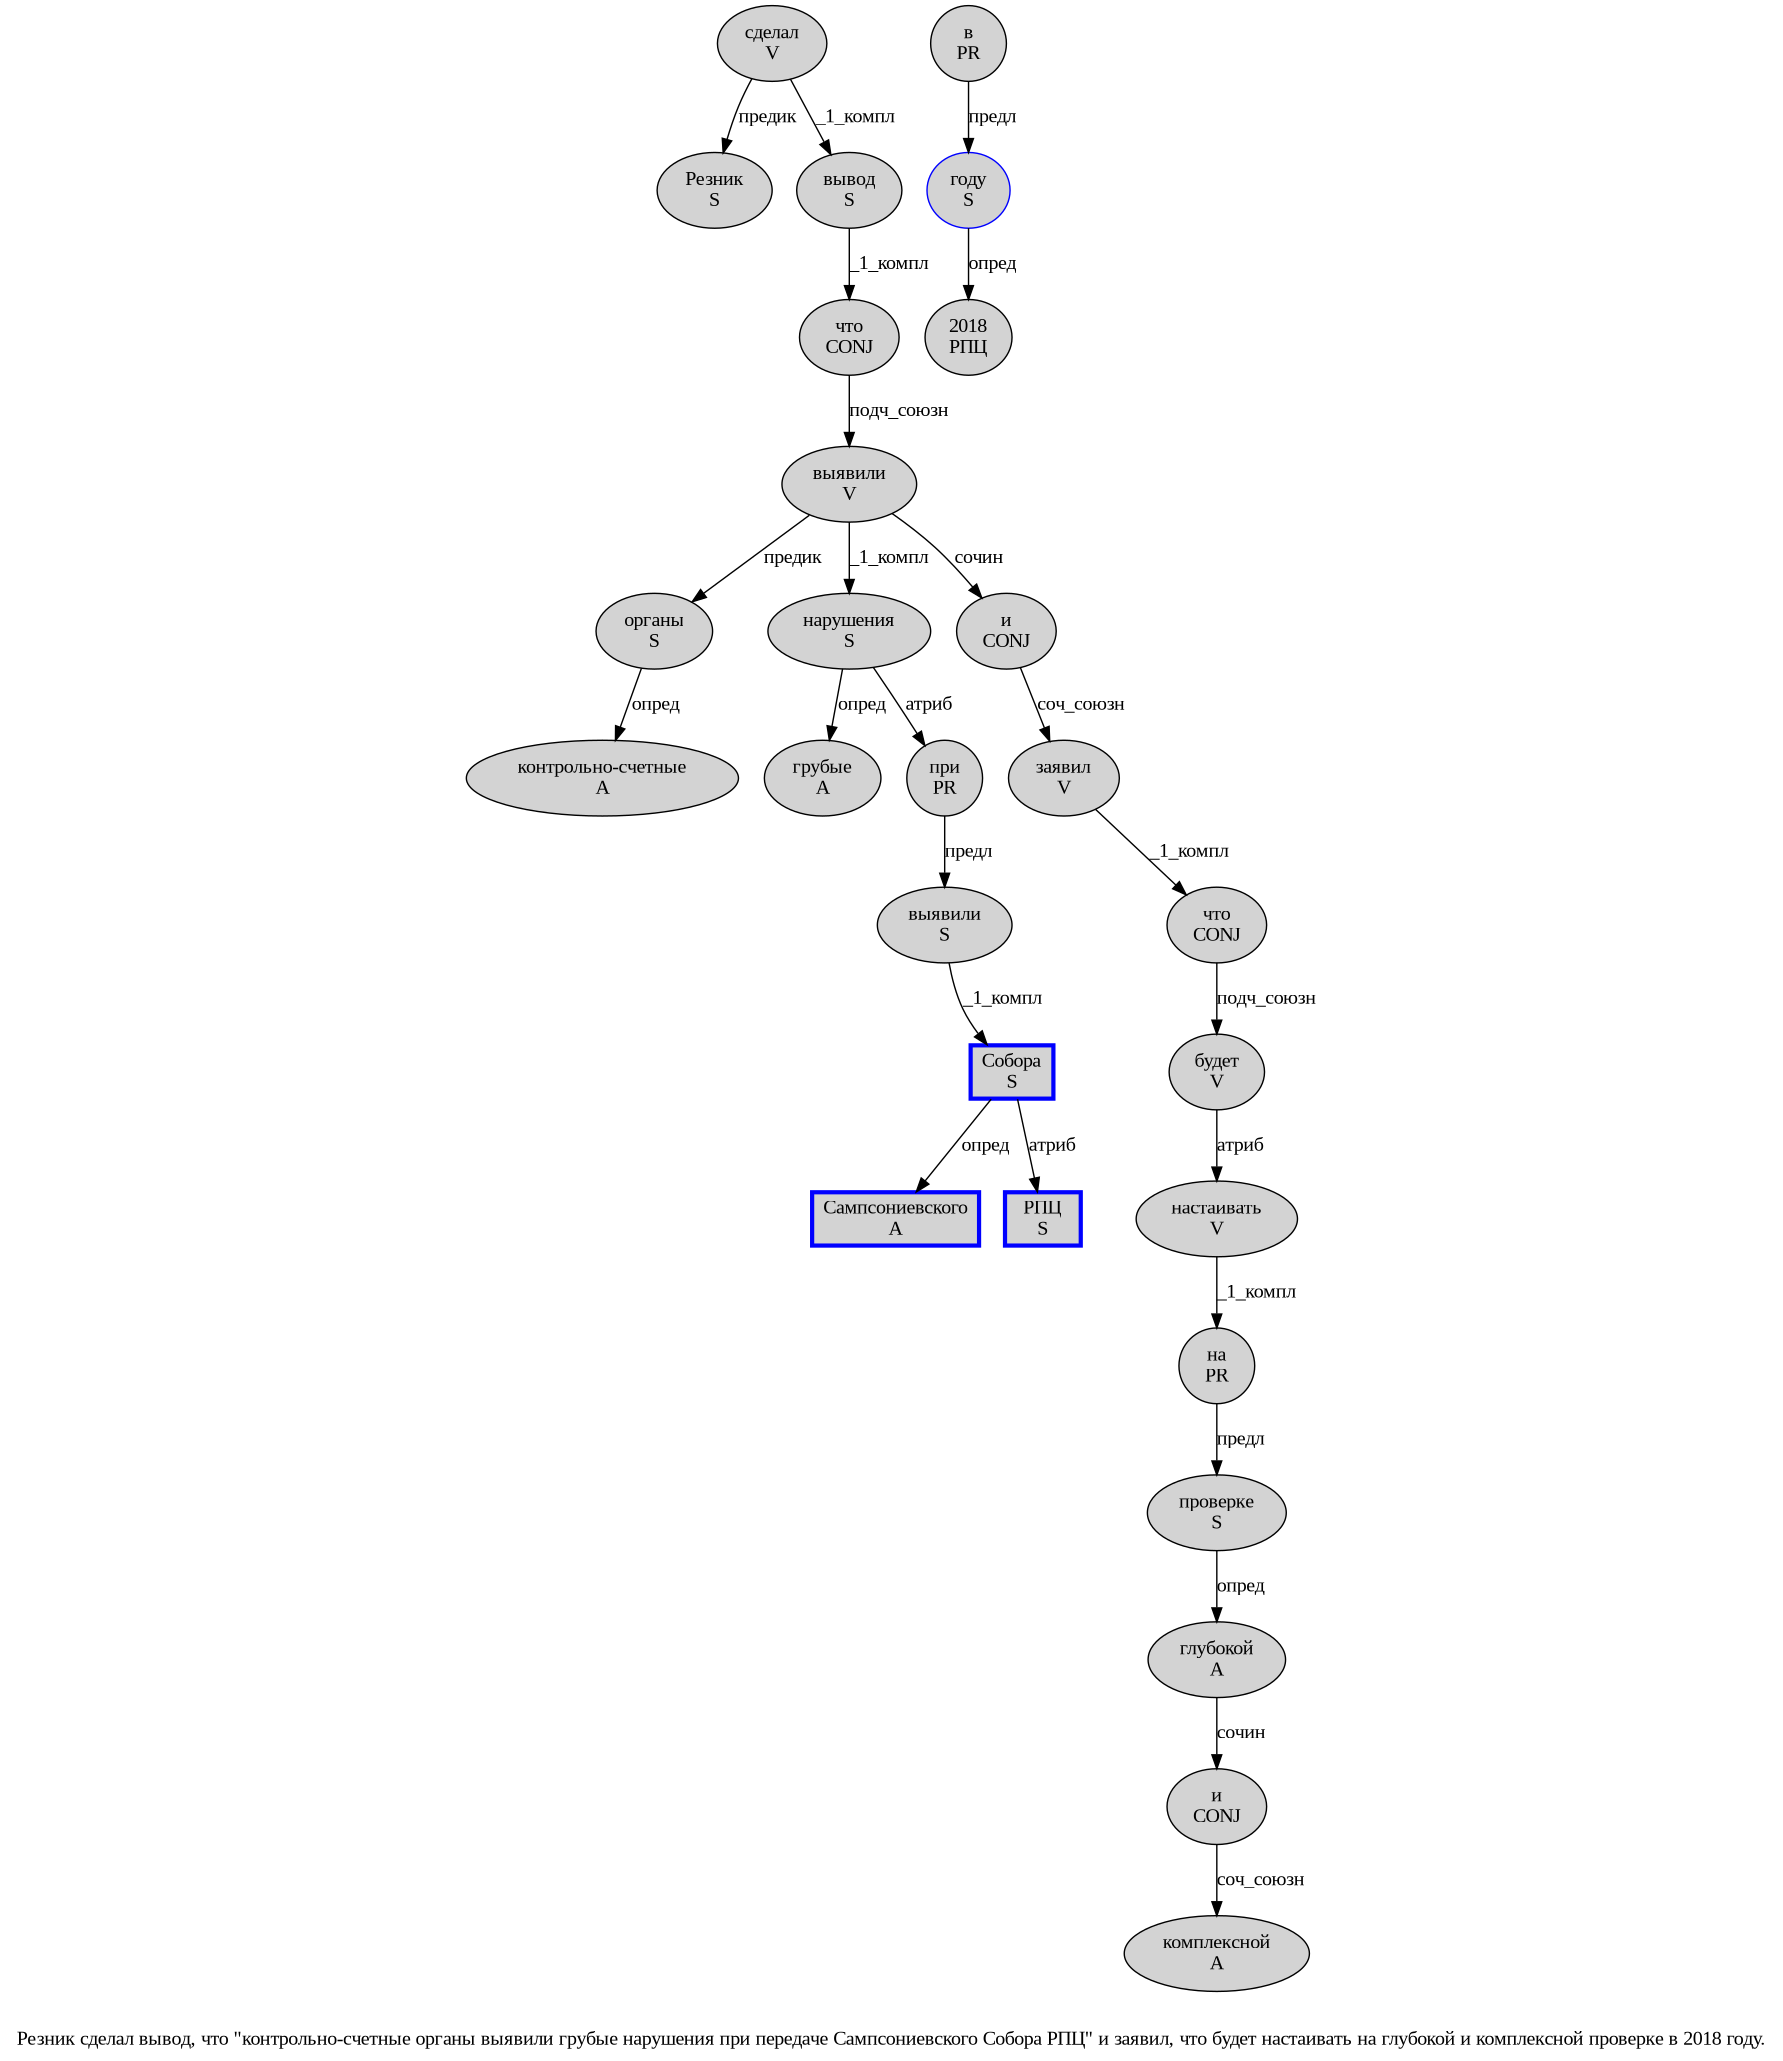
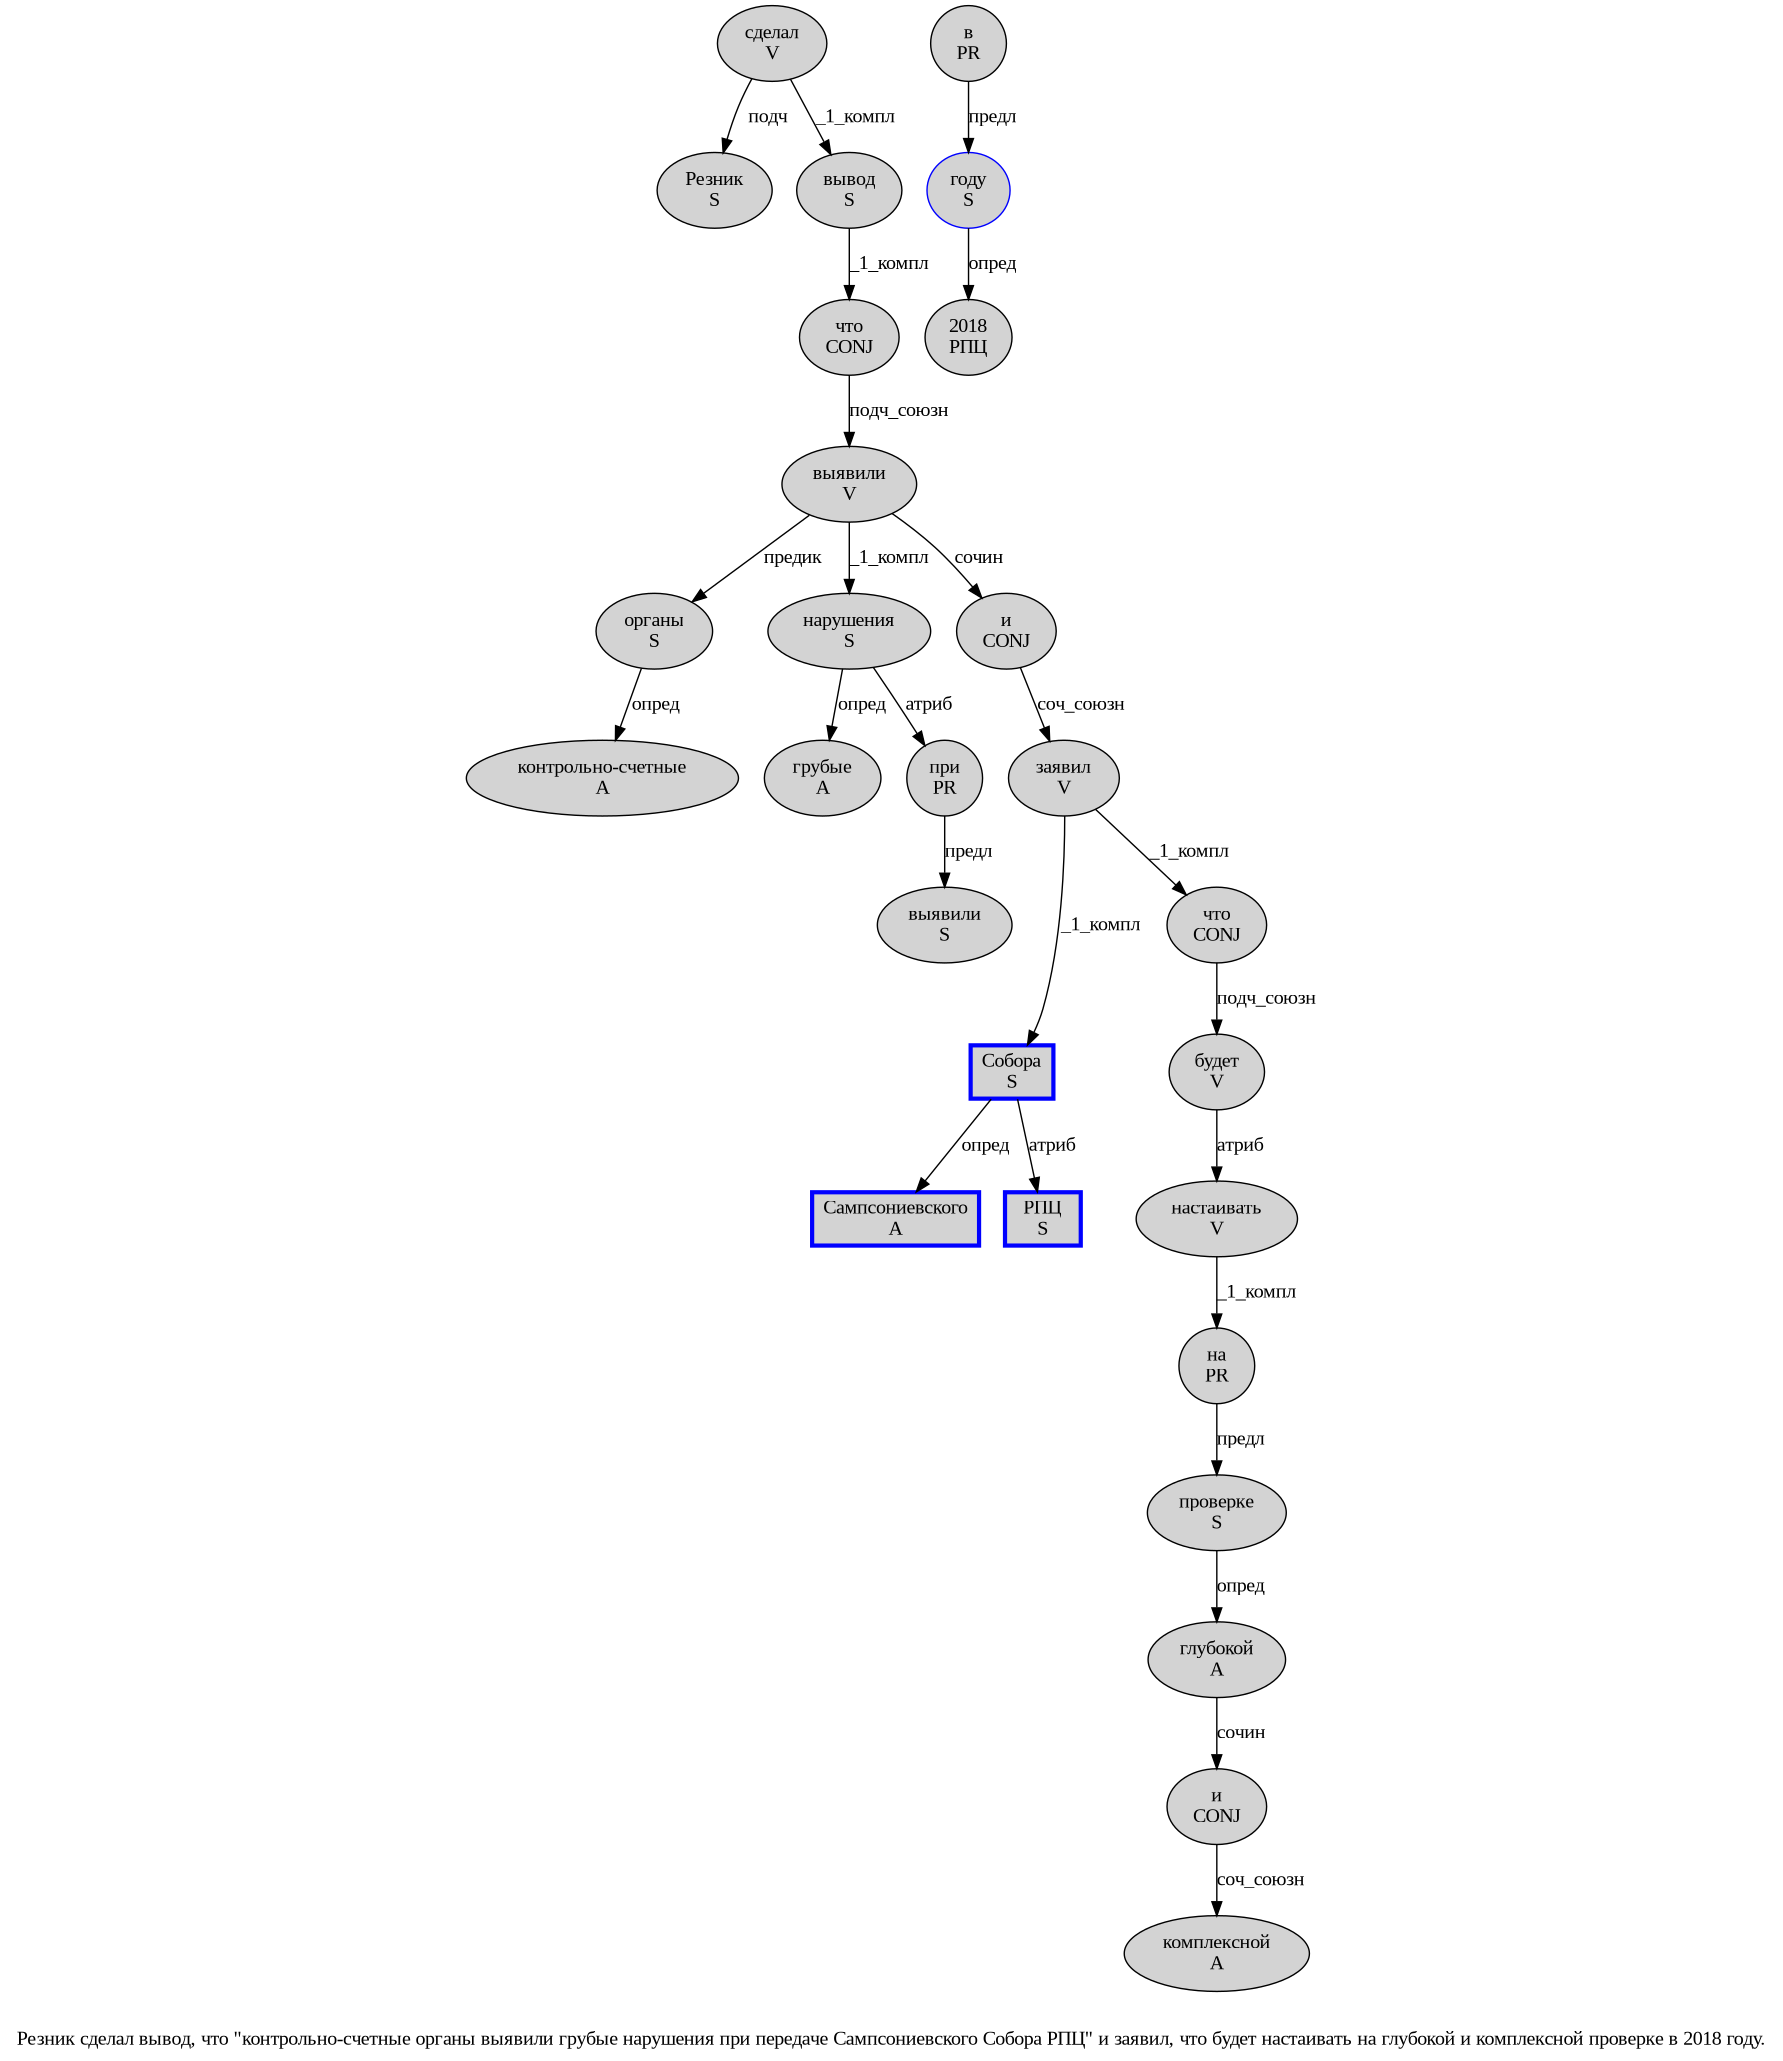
edge "сделал V" -> "Резник S": label "предик" -> "подч"
edge "выявили S" -> "Собора S": now "заявил V" -> "Собора S"
